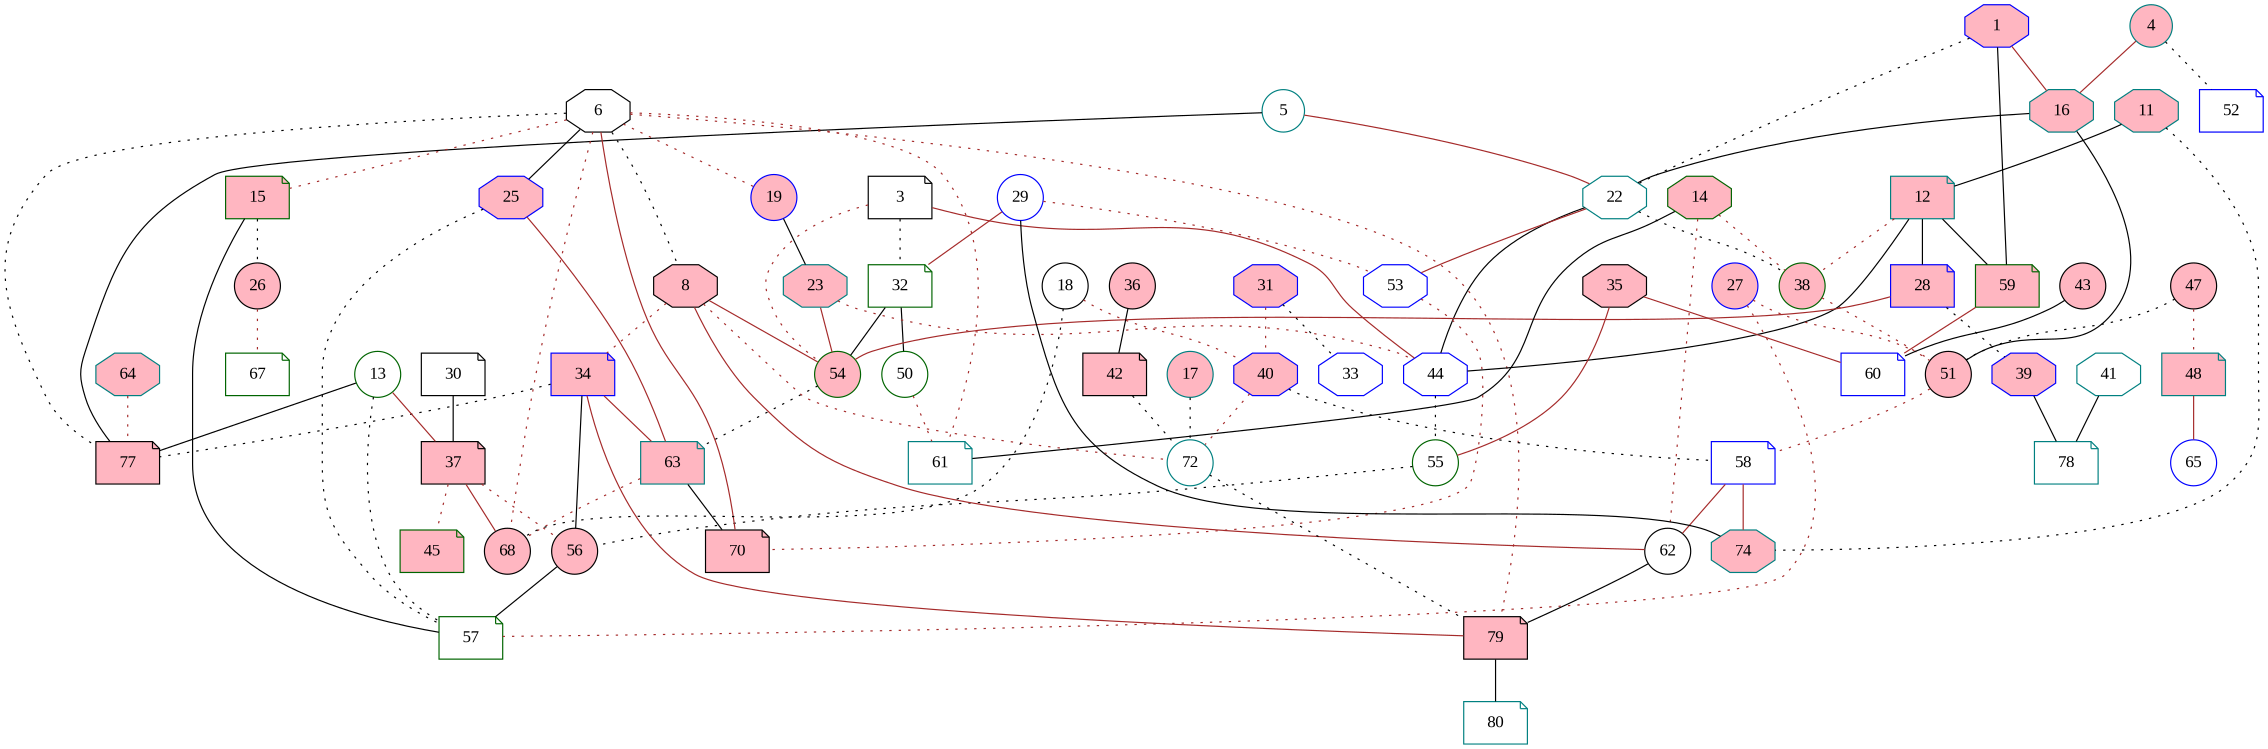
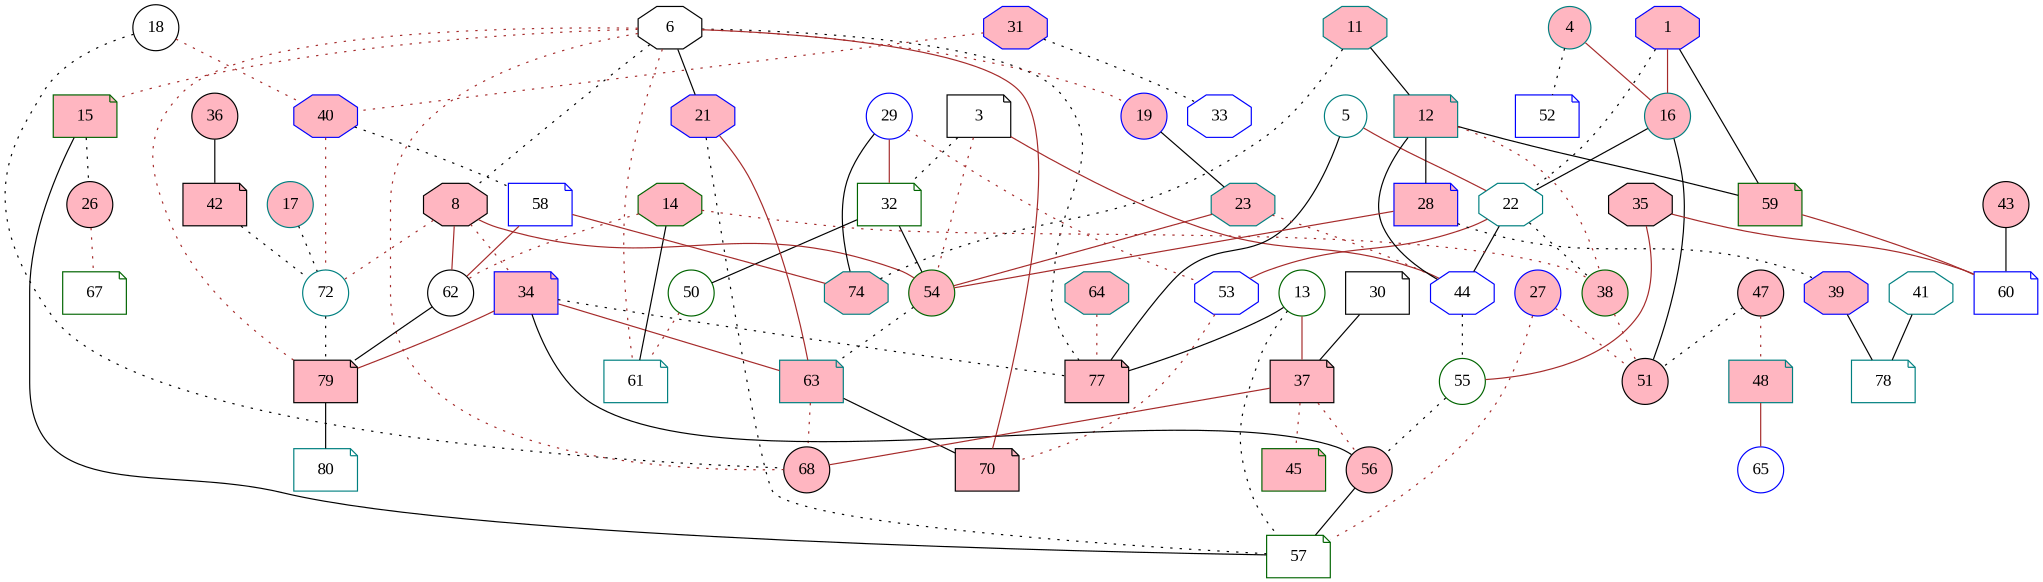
node "16": shape octagon -> circle
node "25": label "25" -> "21"
edge "51" -- "58": removed
